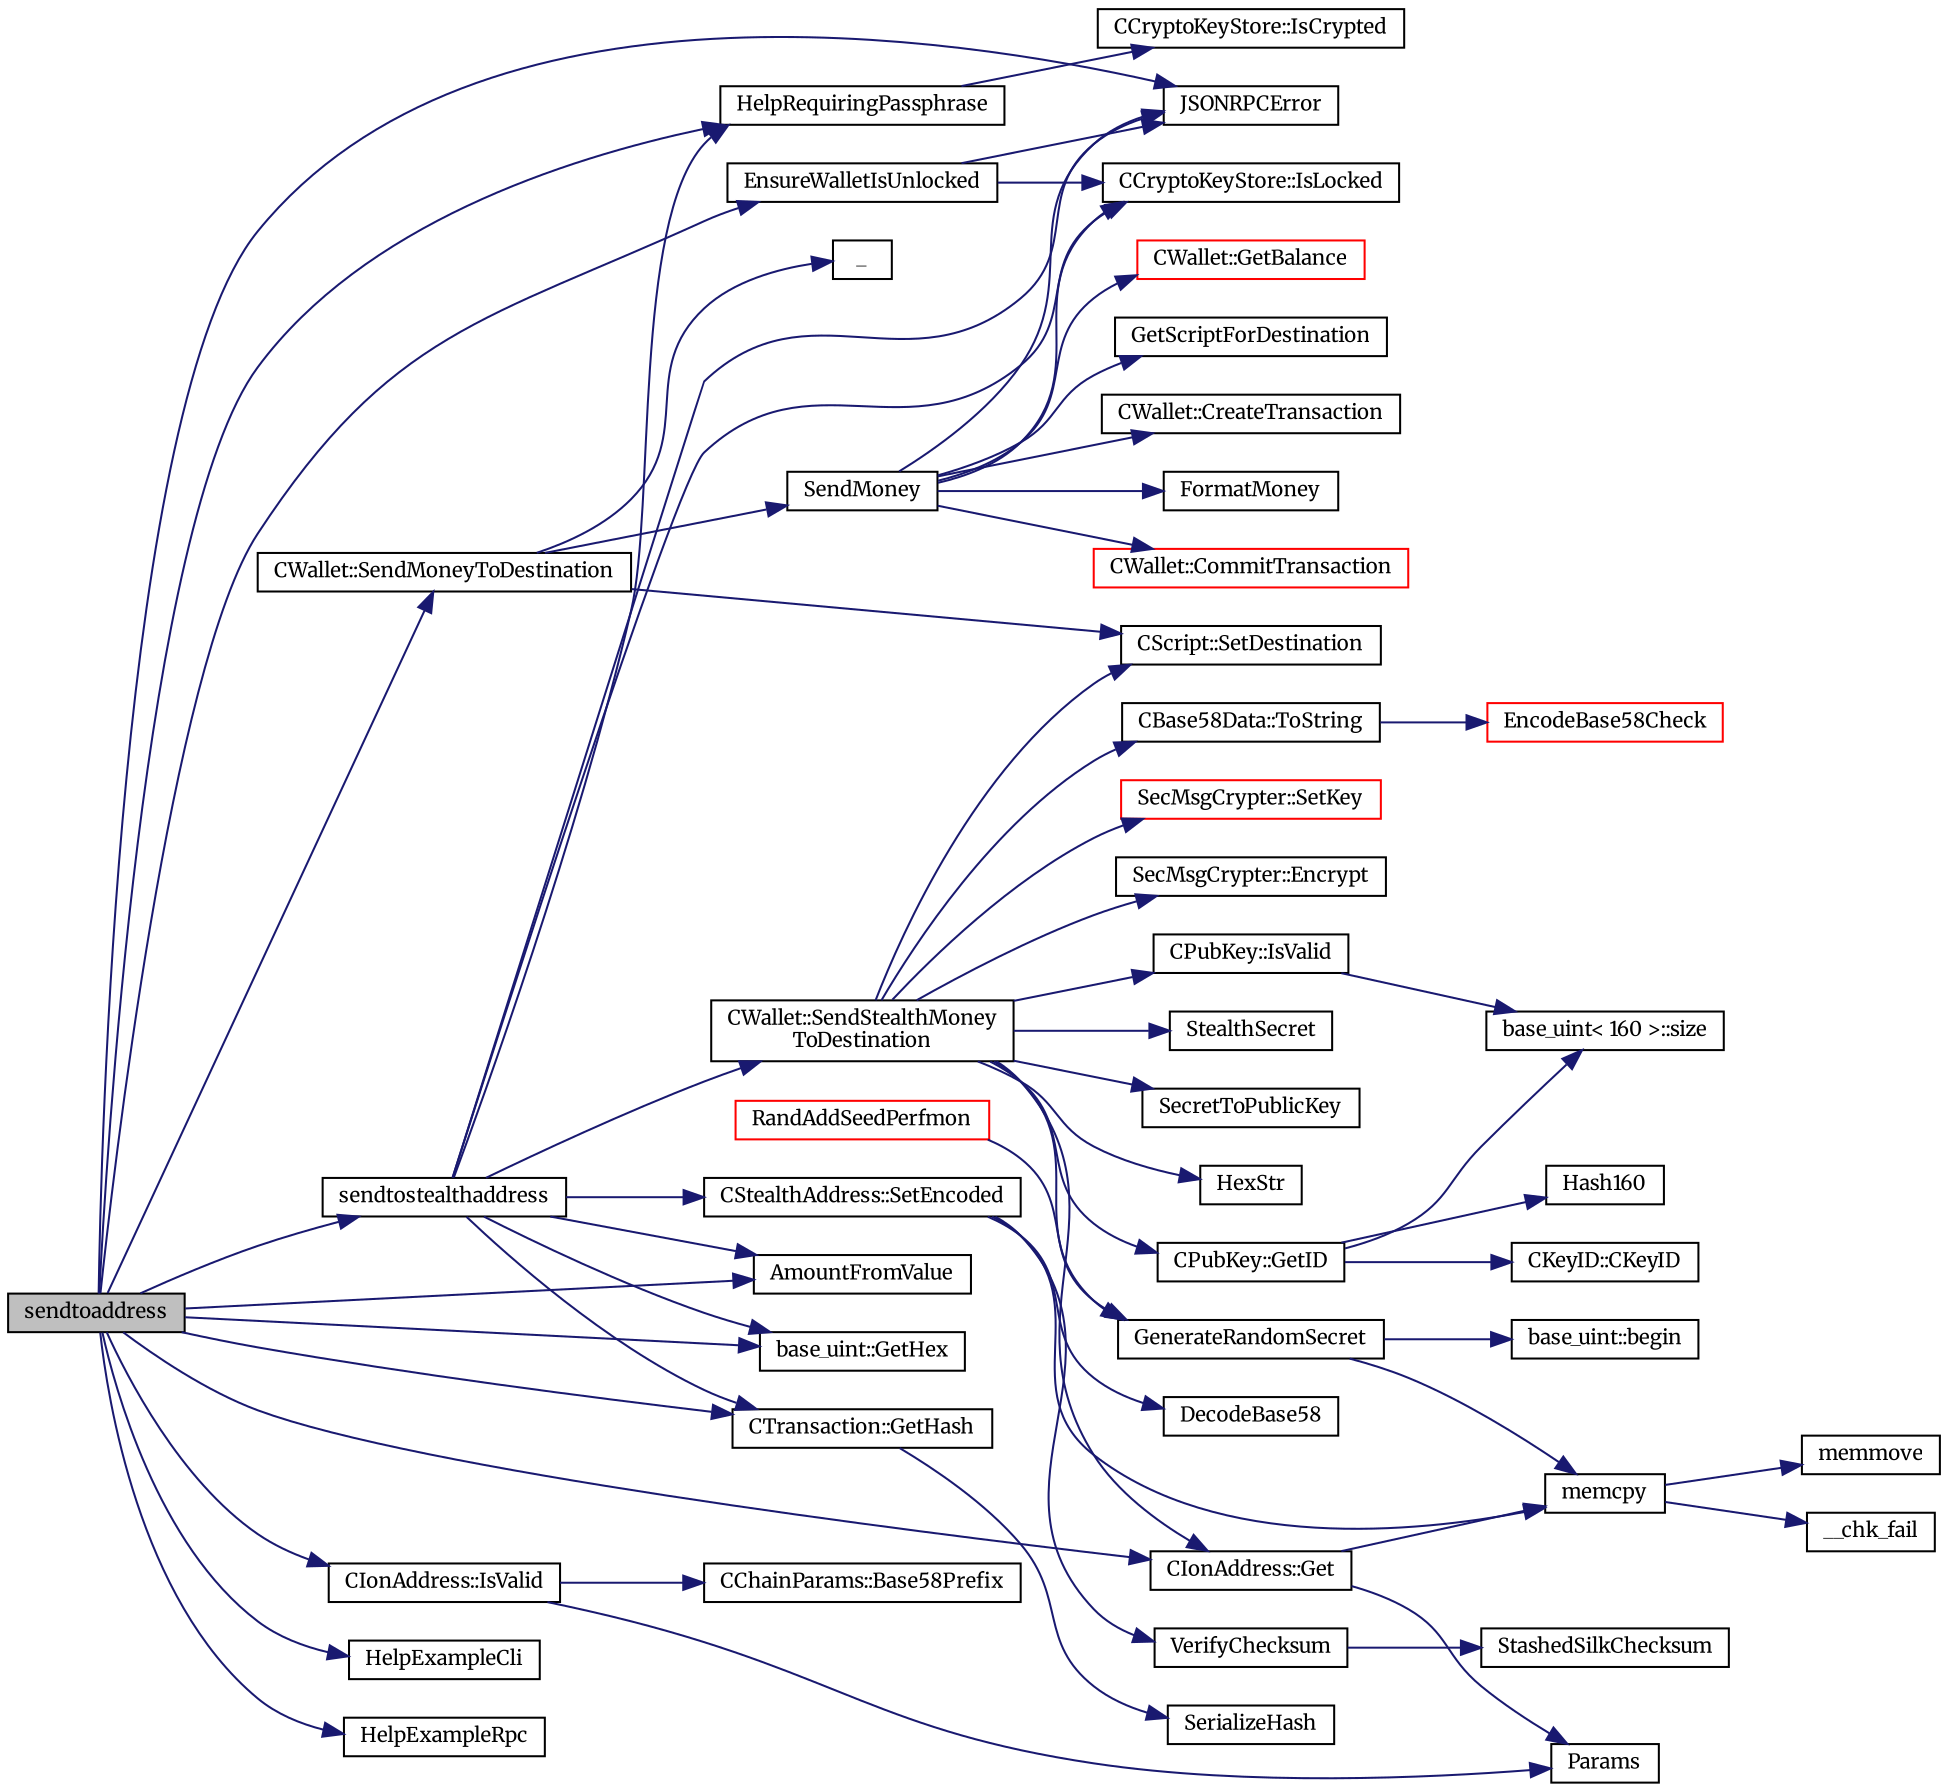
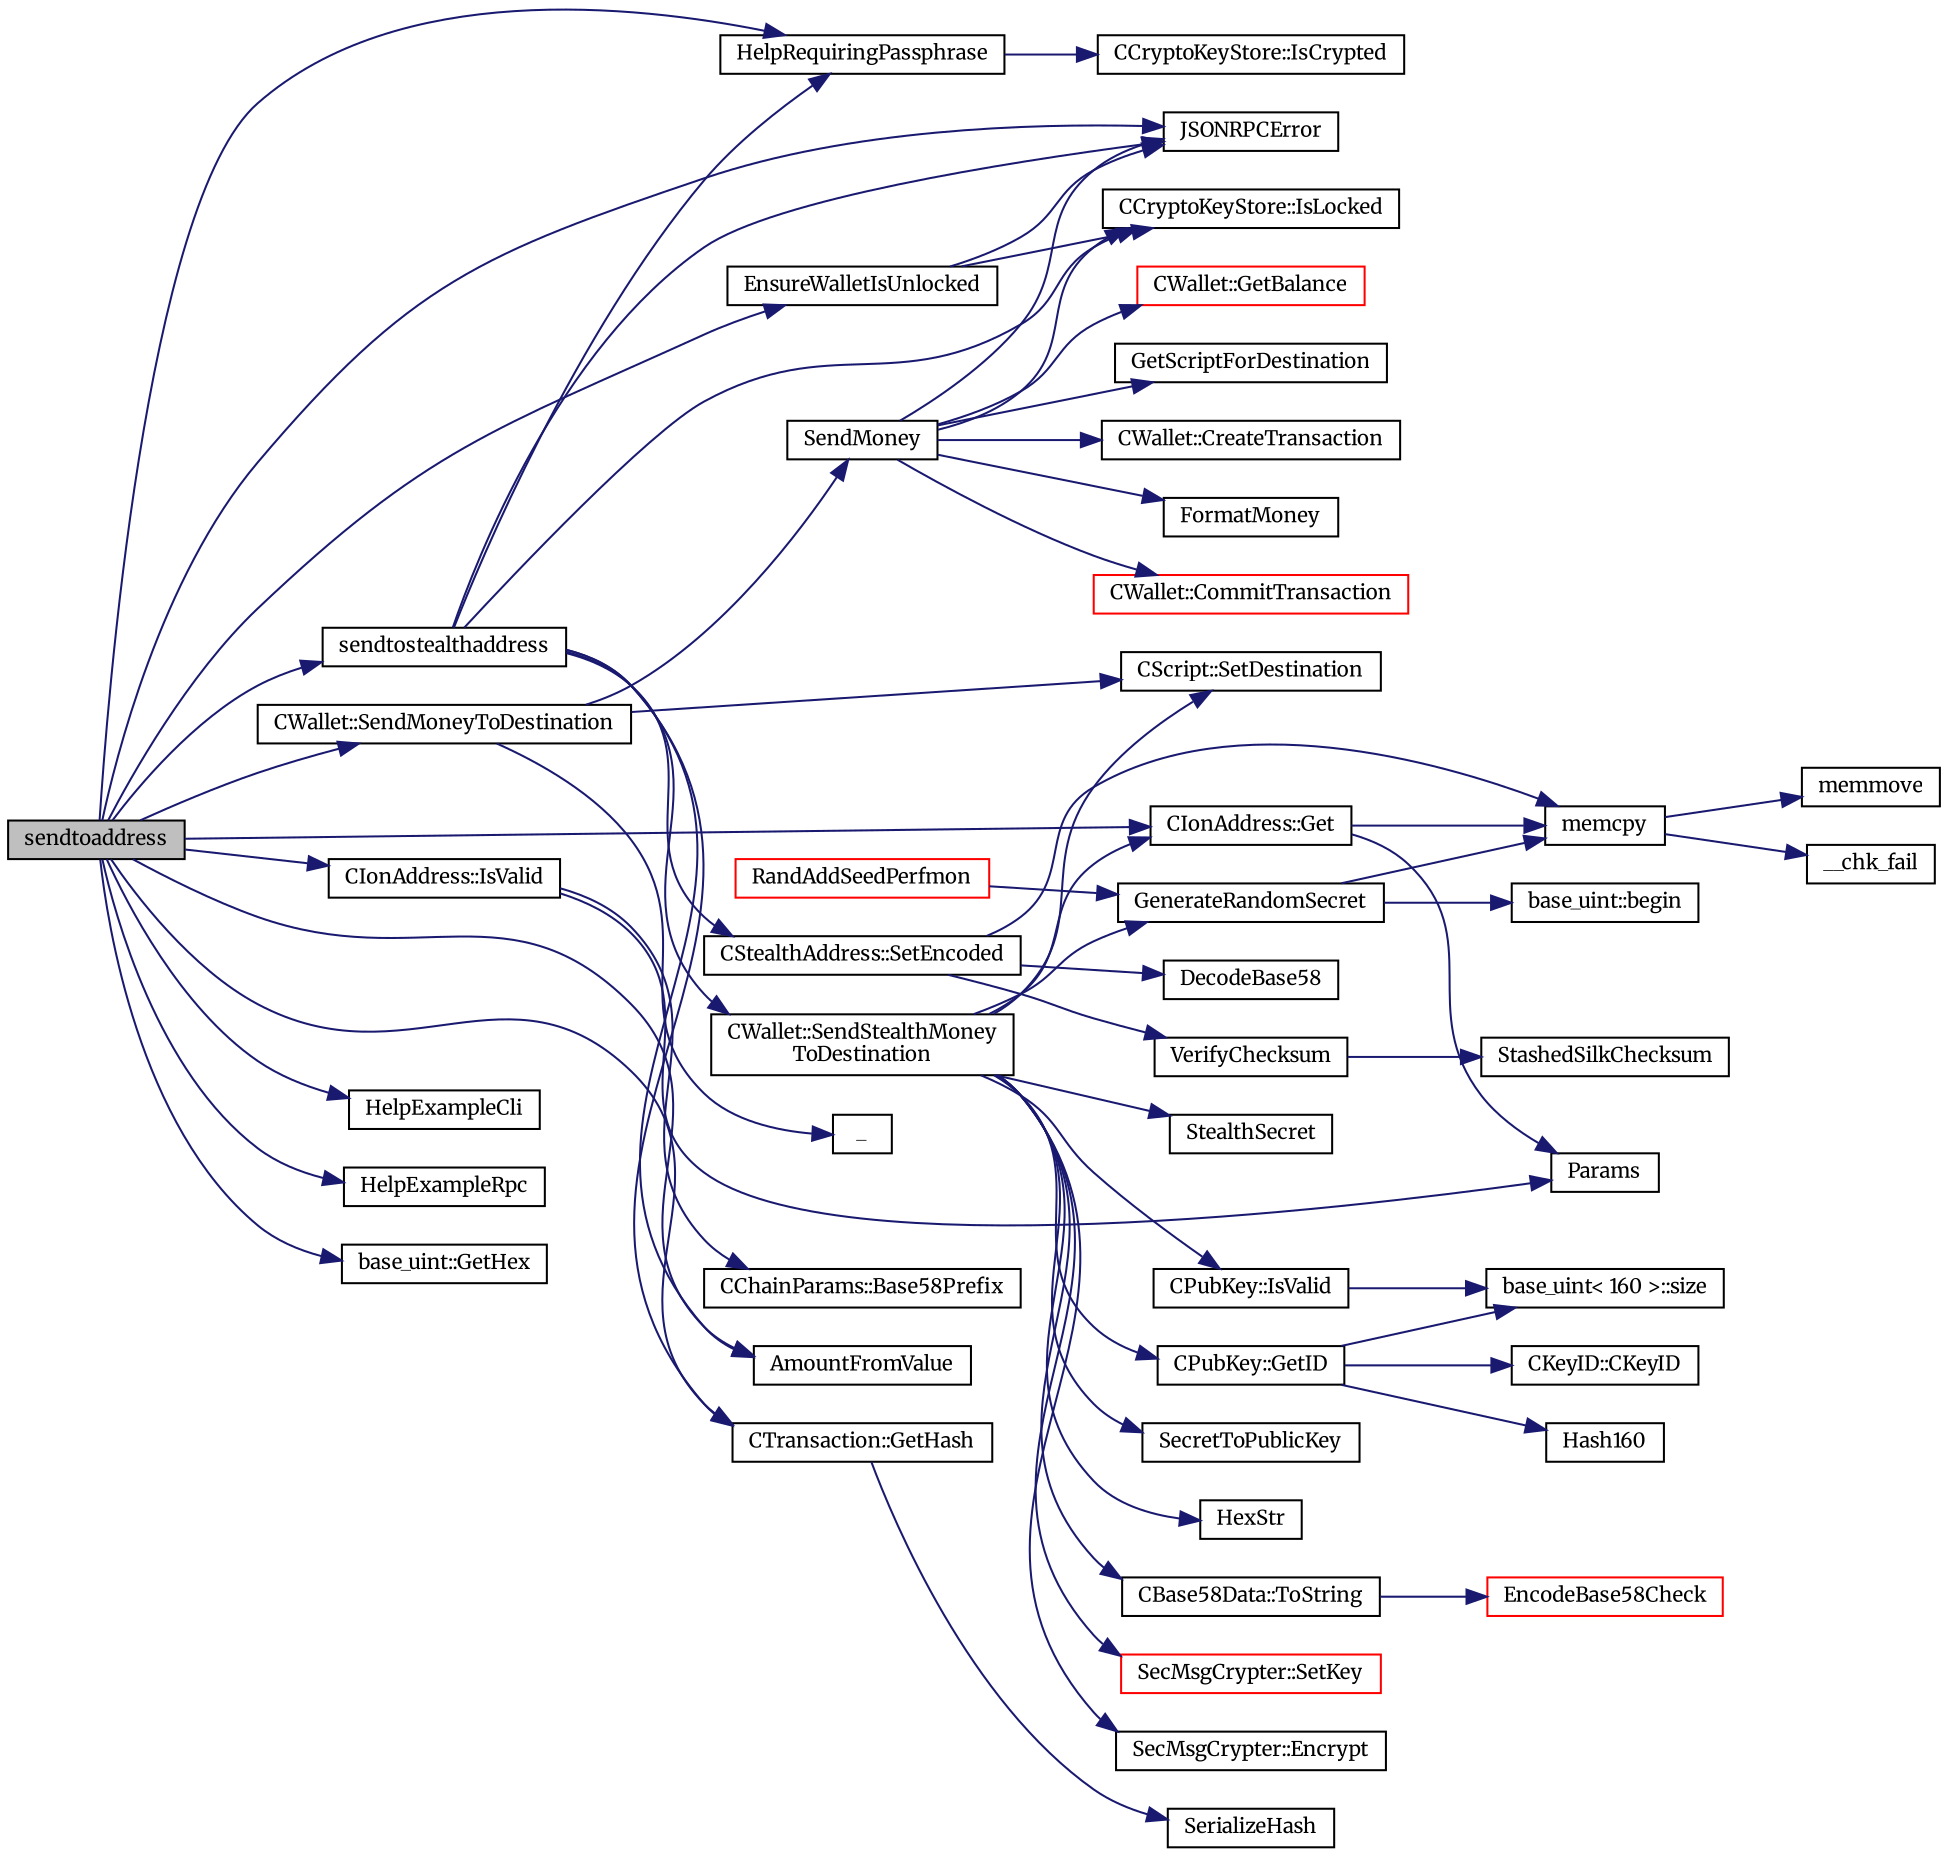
edge "sendtostealthaddress" -> "base_uint::GetHex": removed
